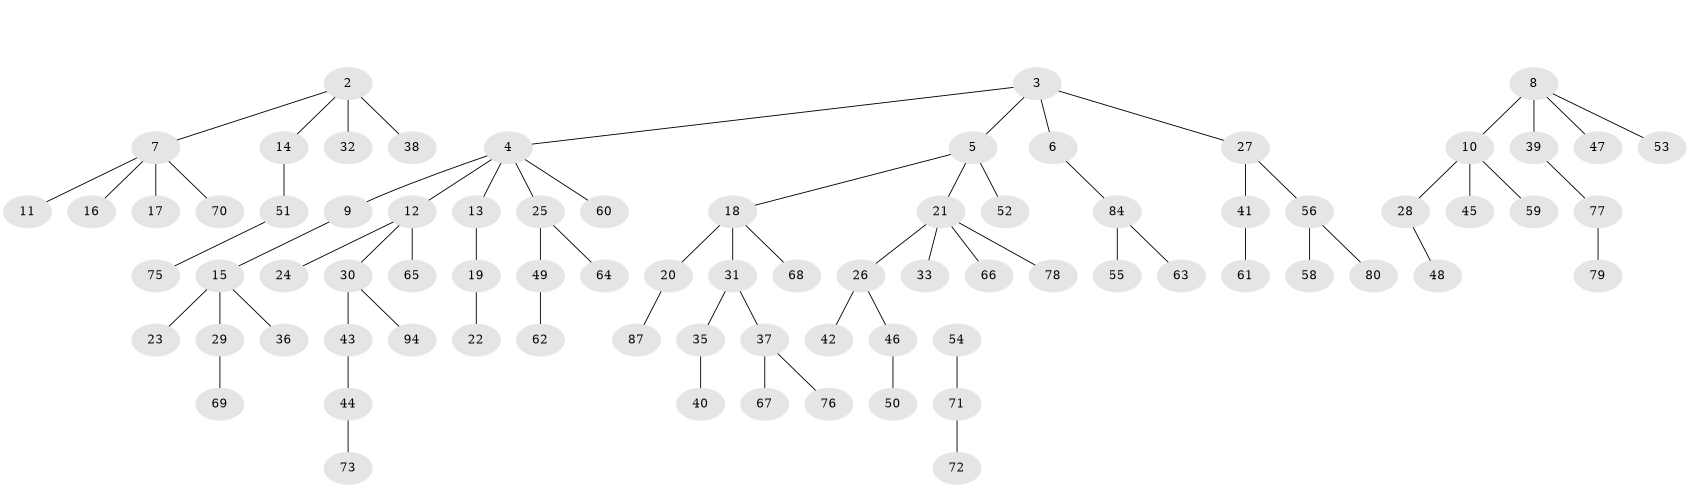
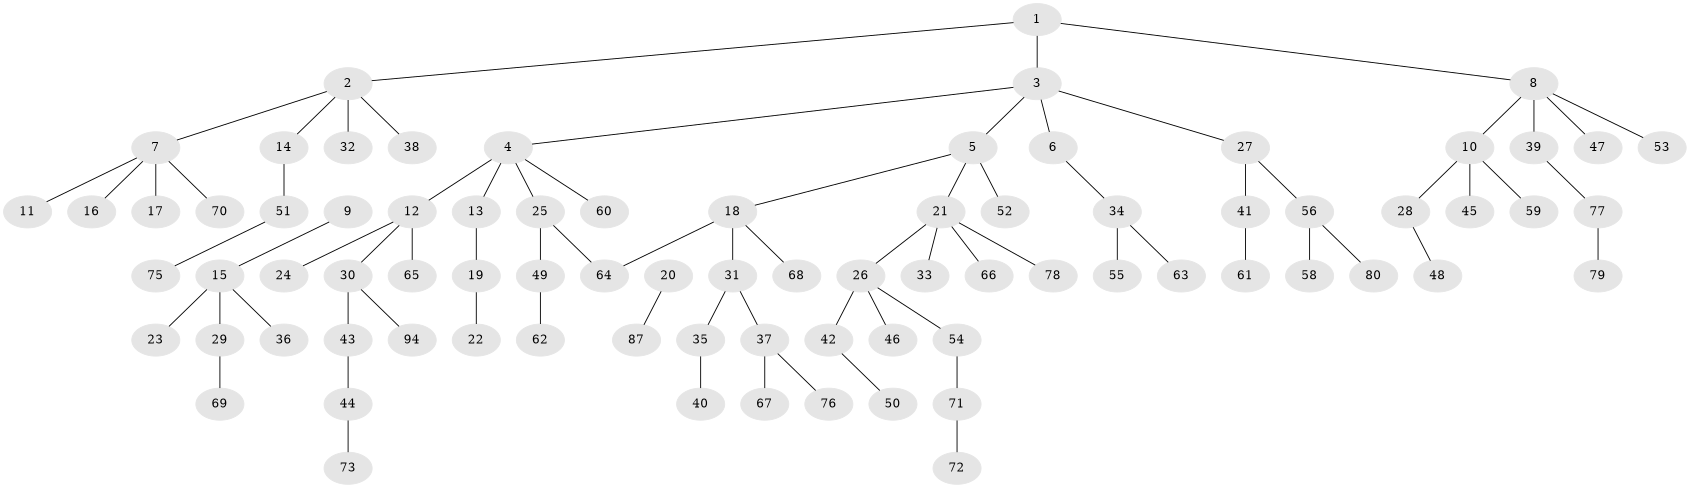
node "1": added
edge "4" -- "9": removed
node "84": label "84" -> "34"
edge "18" -- "20": now "18" -- "64"
edge "26" -- "54": added
edge "46" -- "50": now "42" -- "50"
